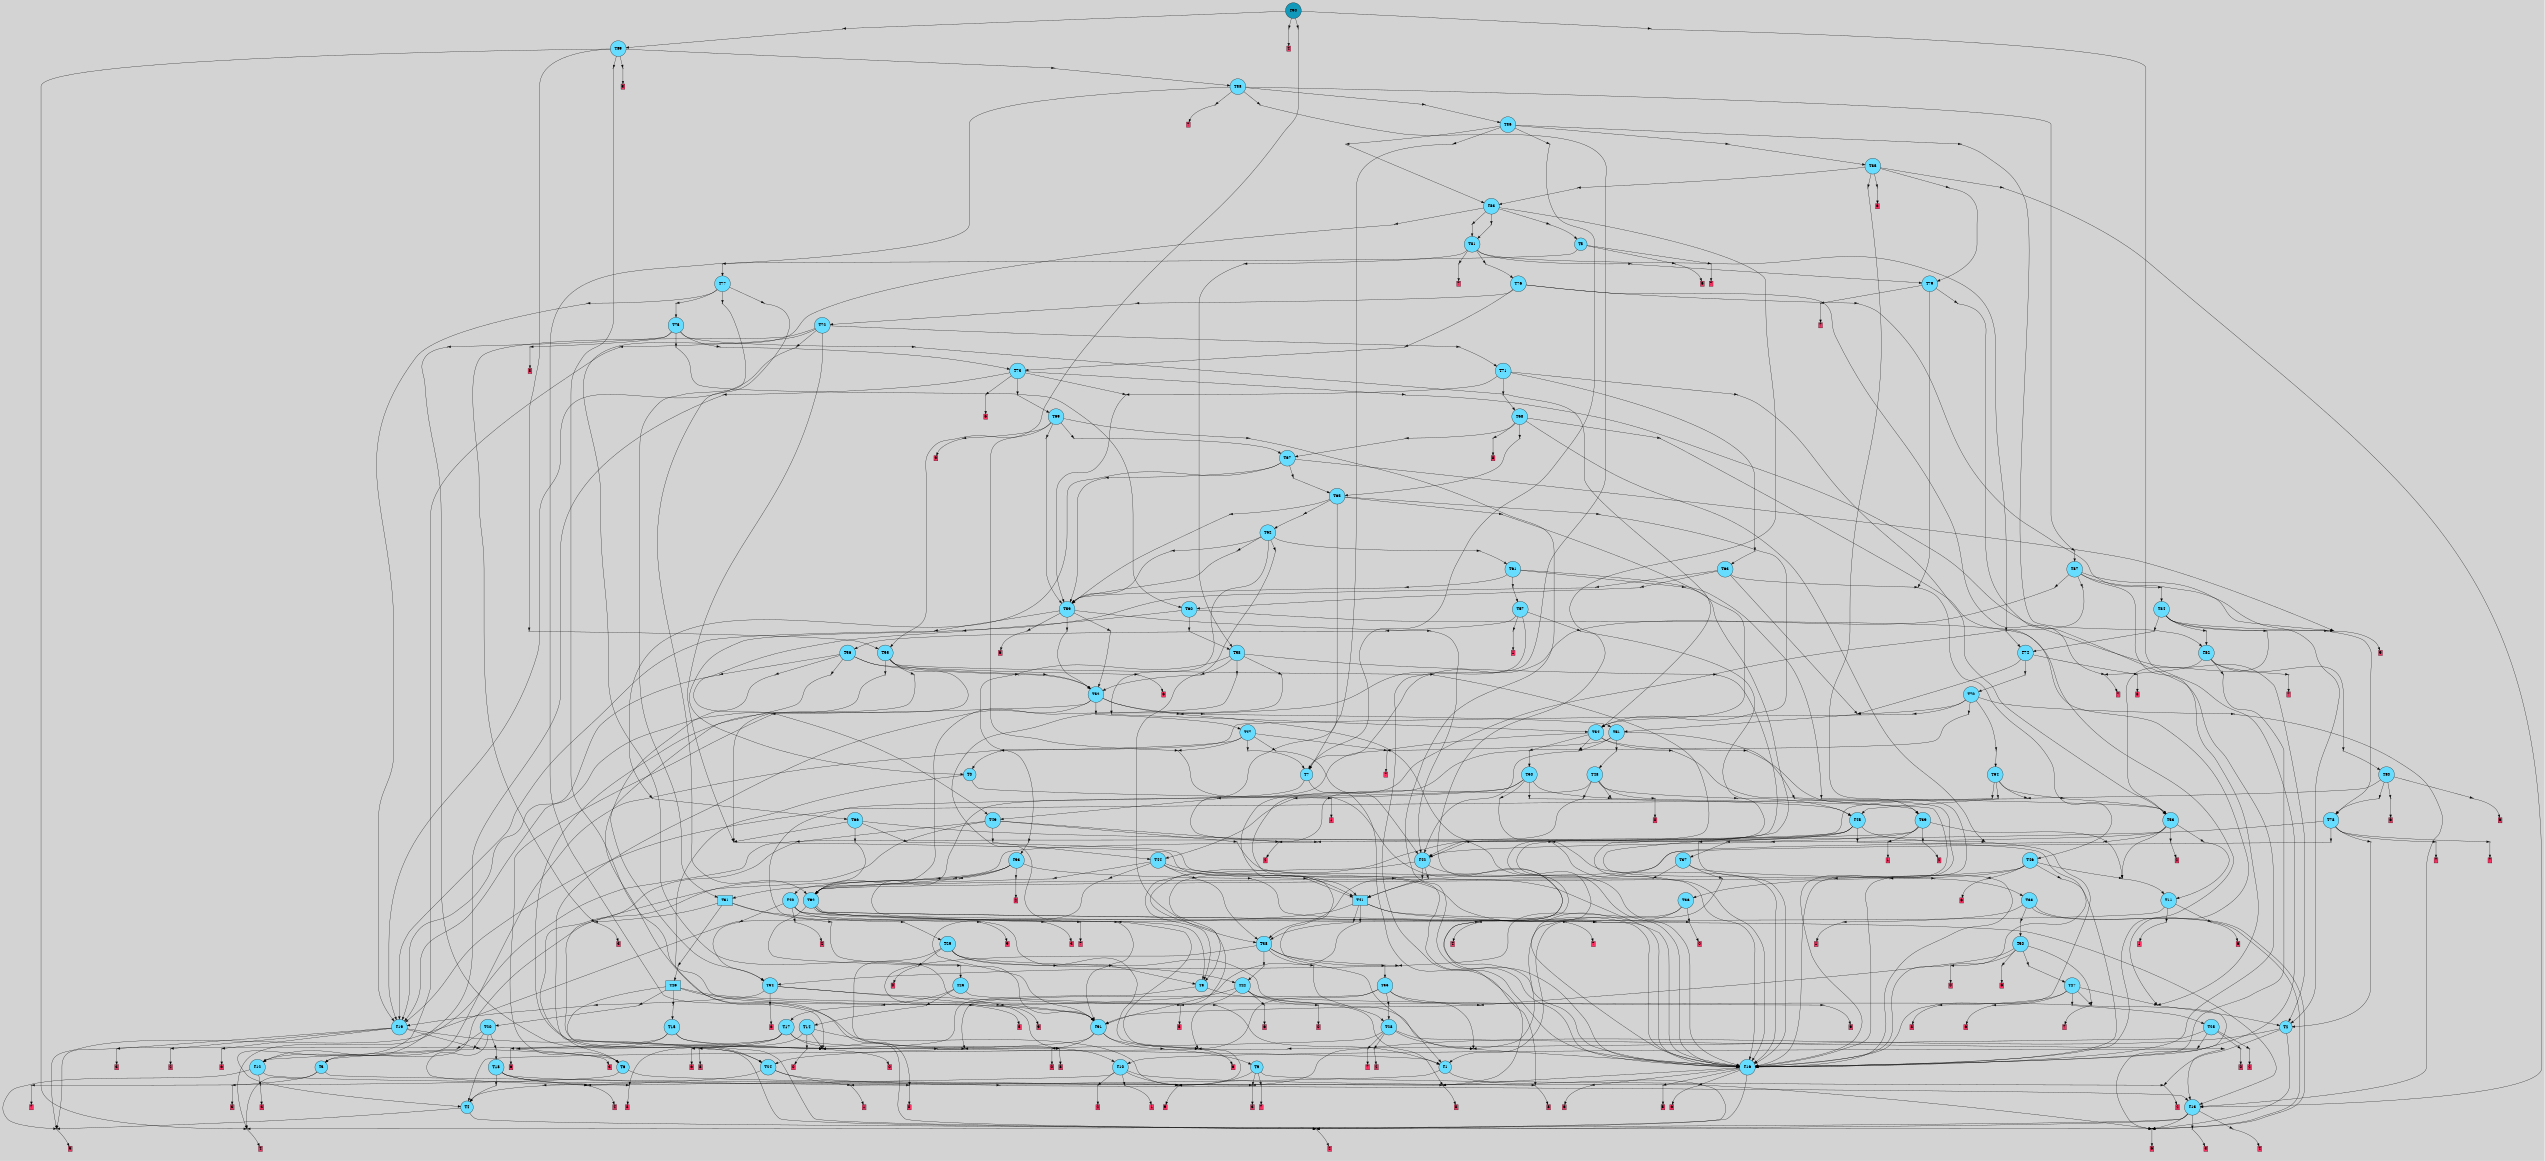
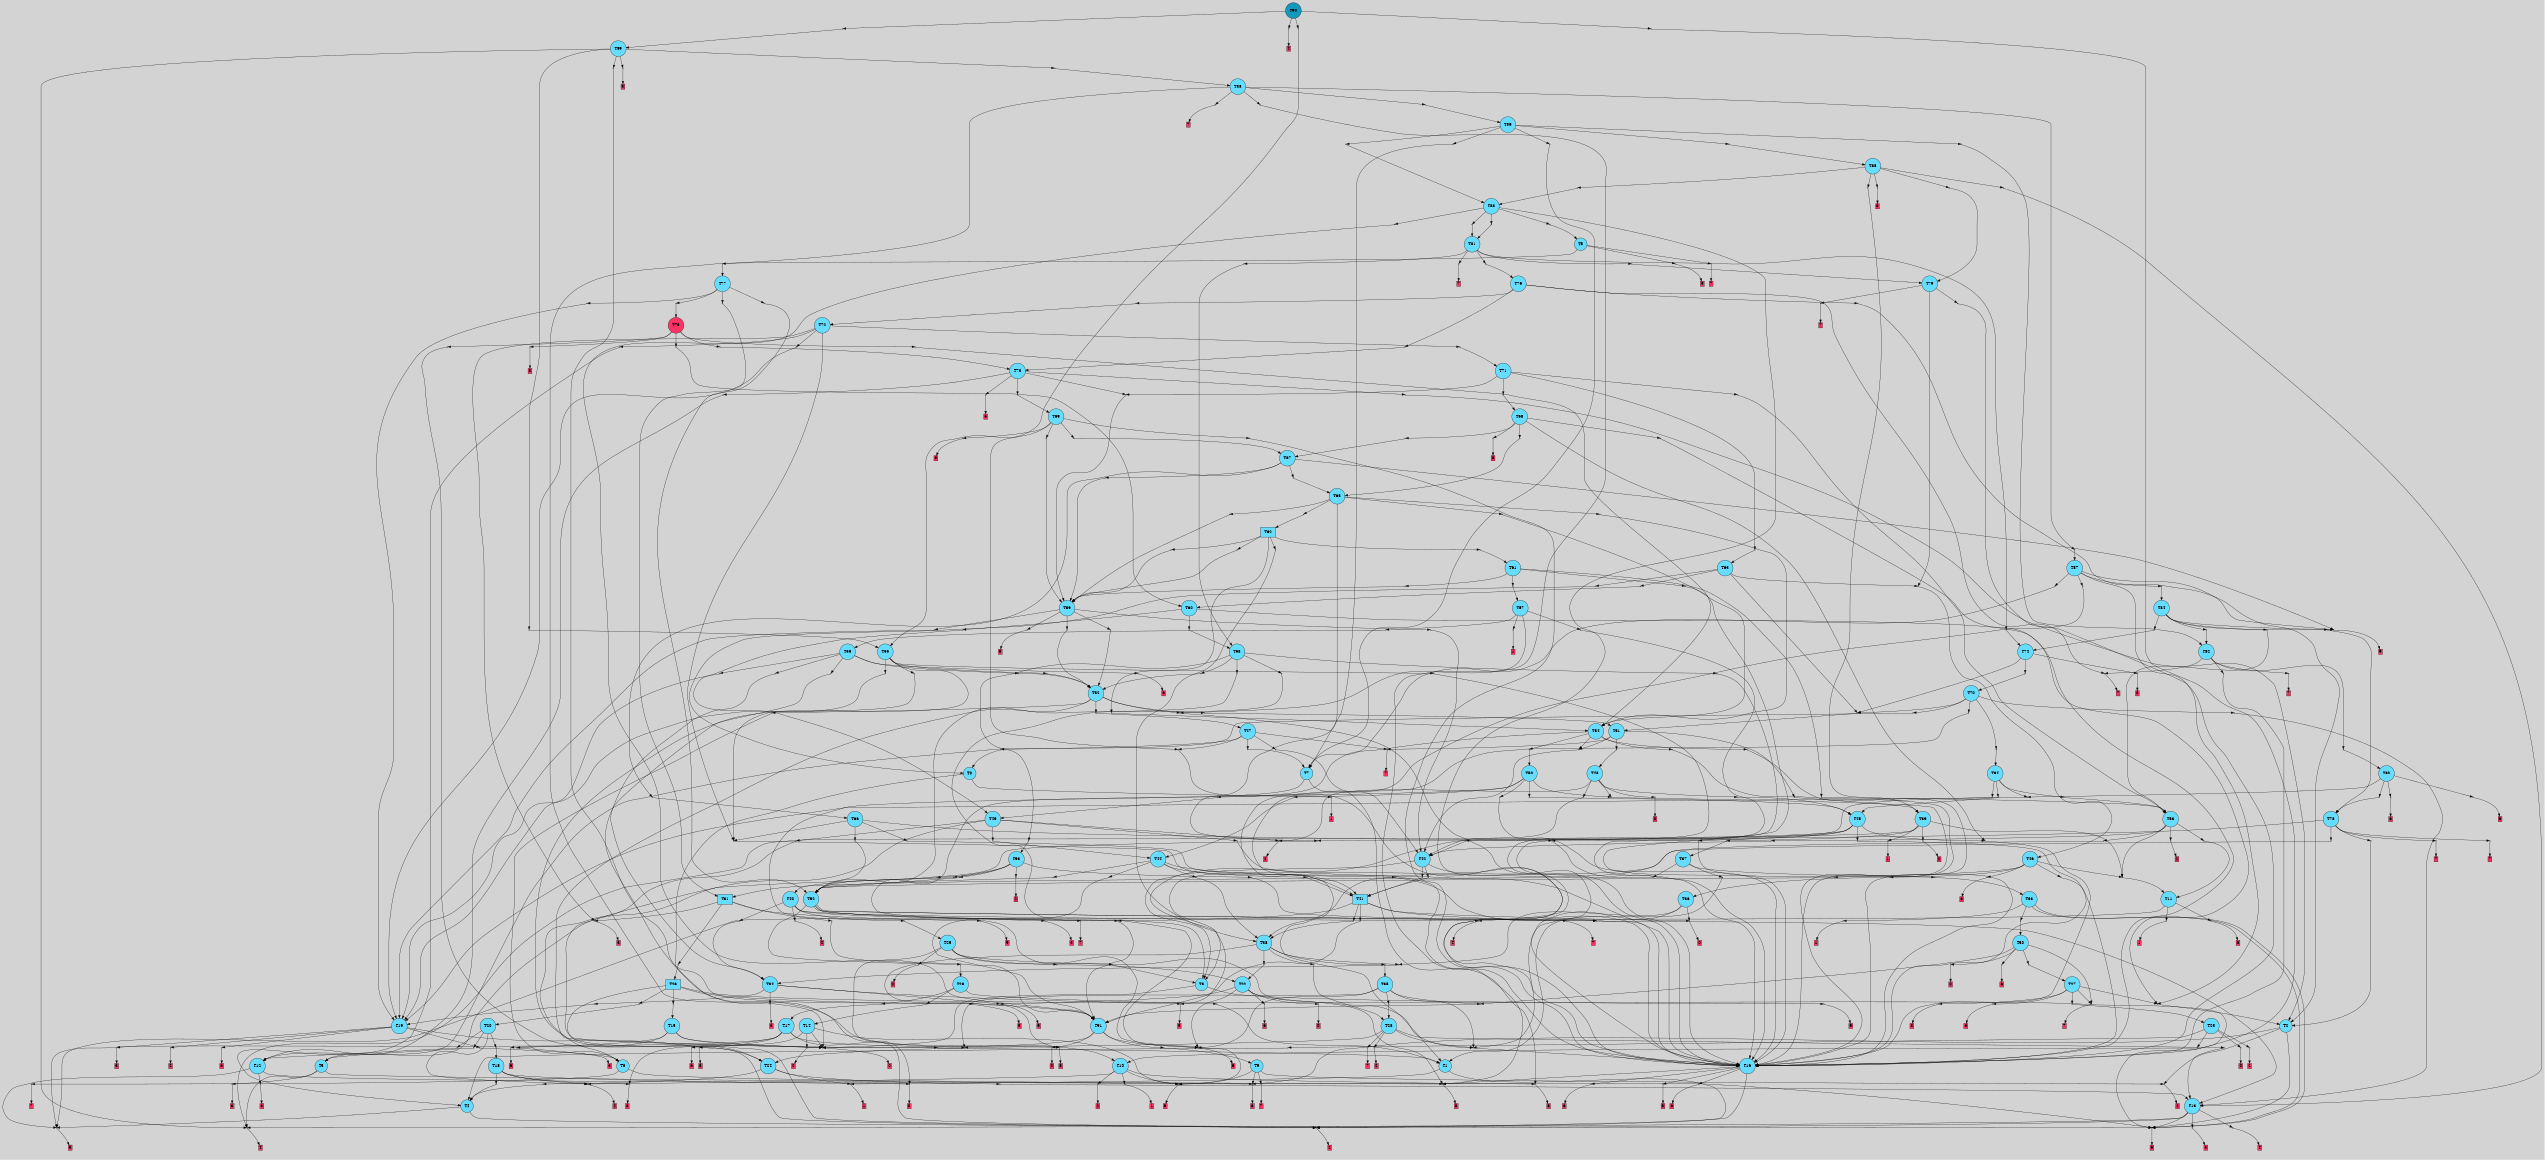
node "T75": fillcolor #66ddff -> #ff3366
node "T62": shape circle -> box
